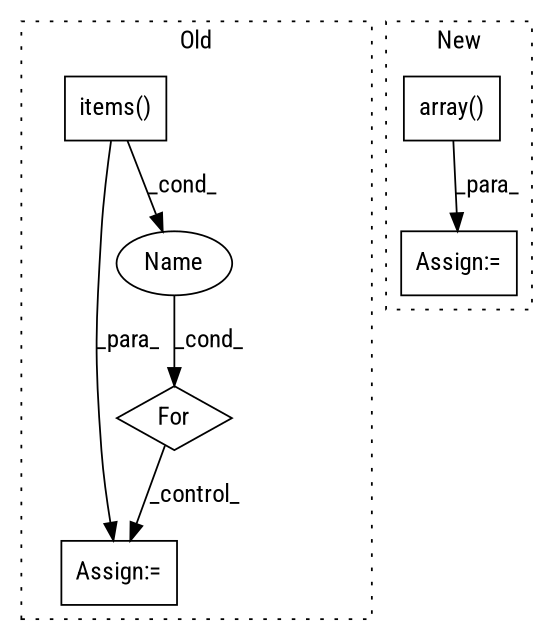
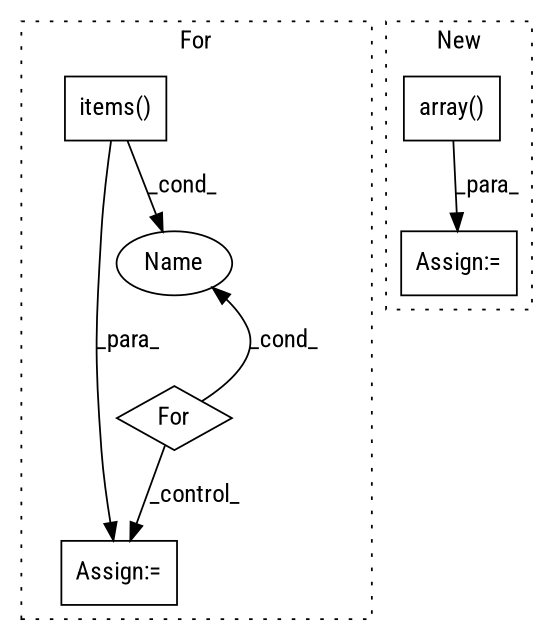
cluster "Old": label "Old" -> "For"
edge "Name" -> "For": reversed
